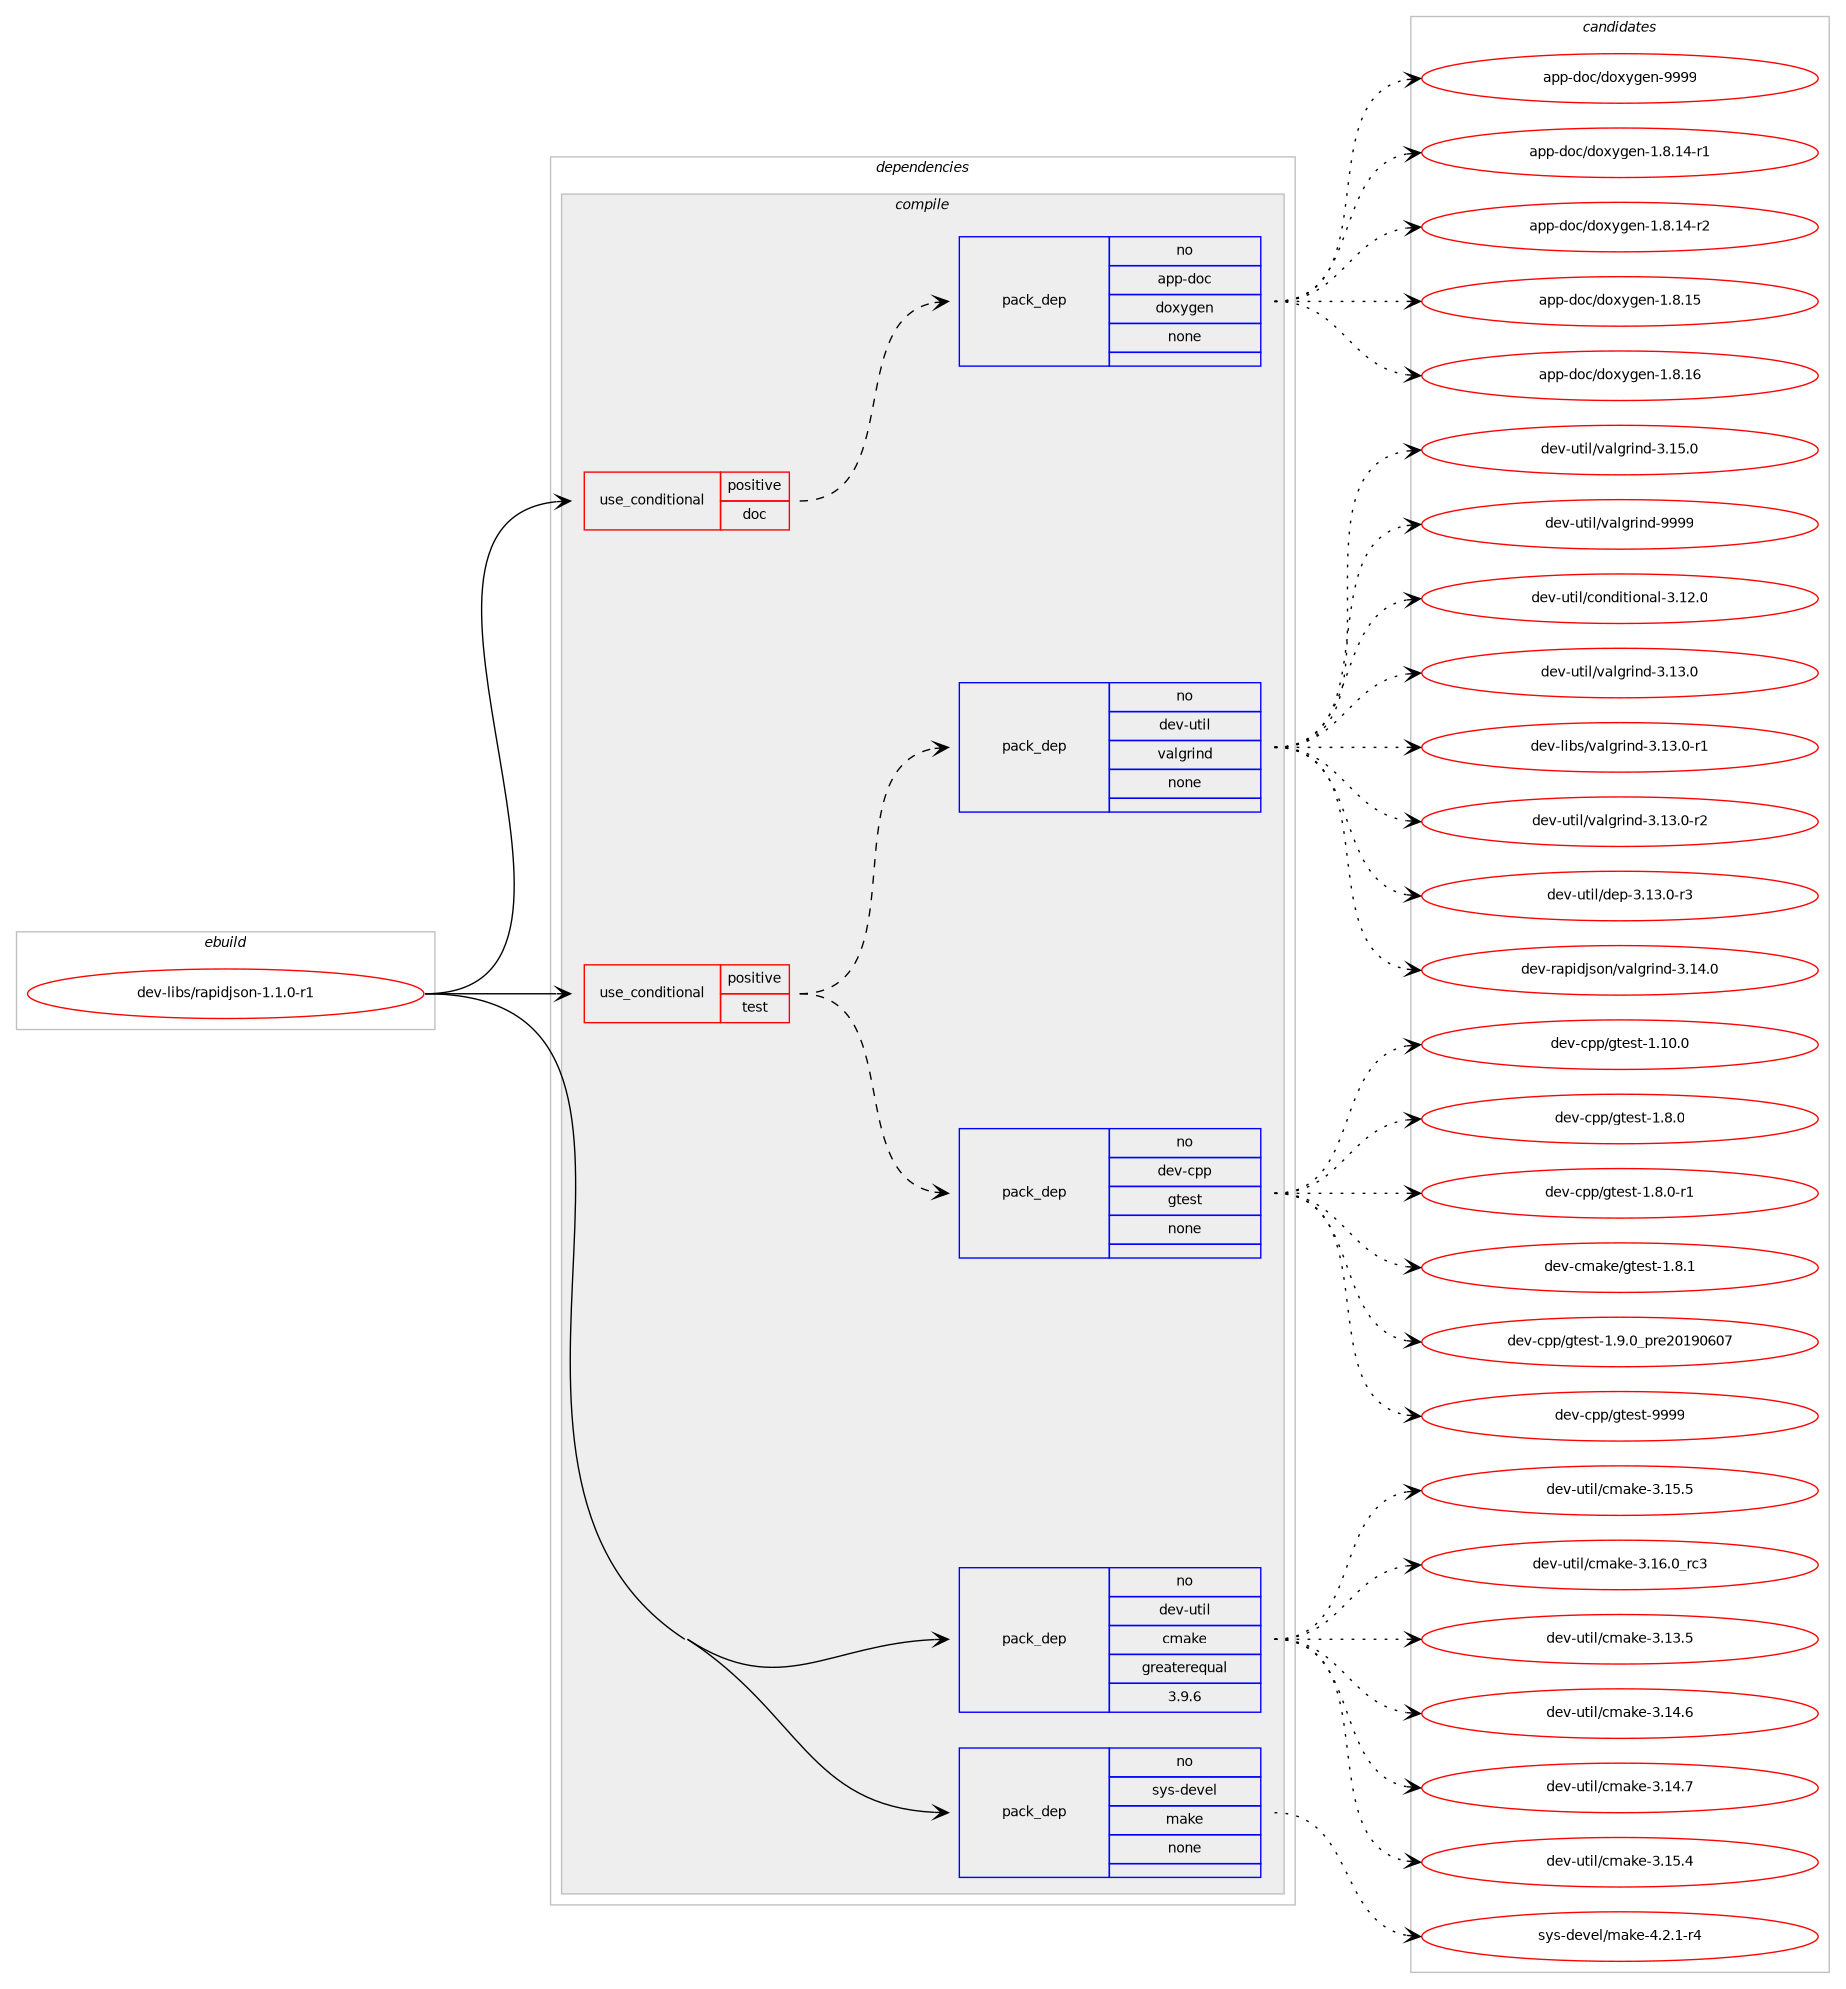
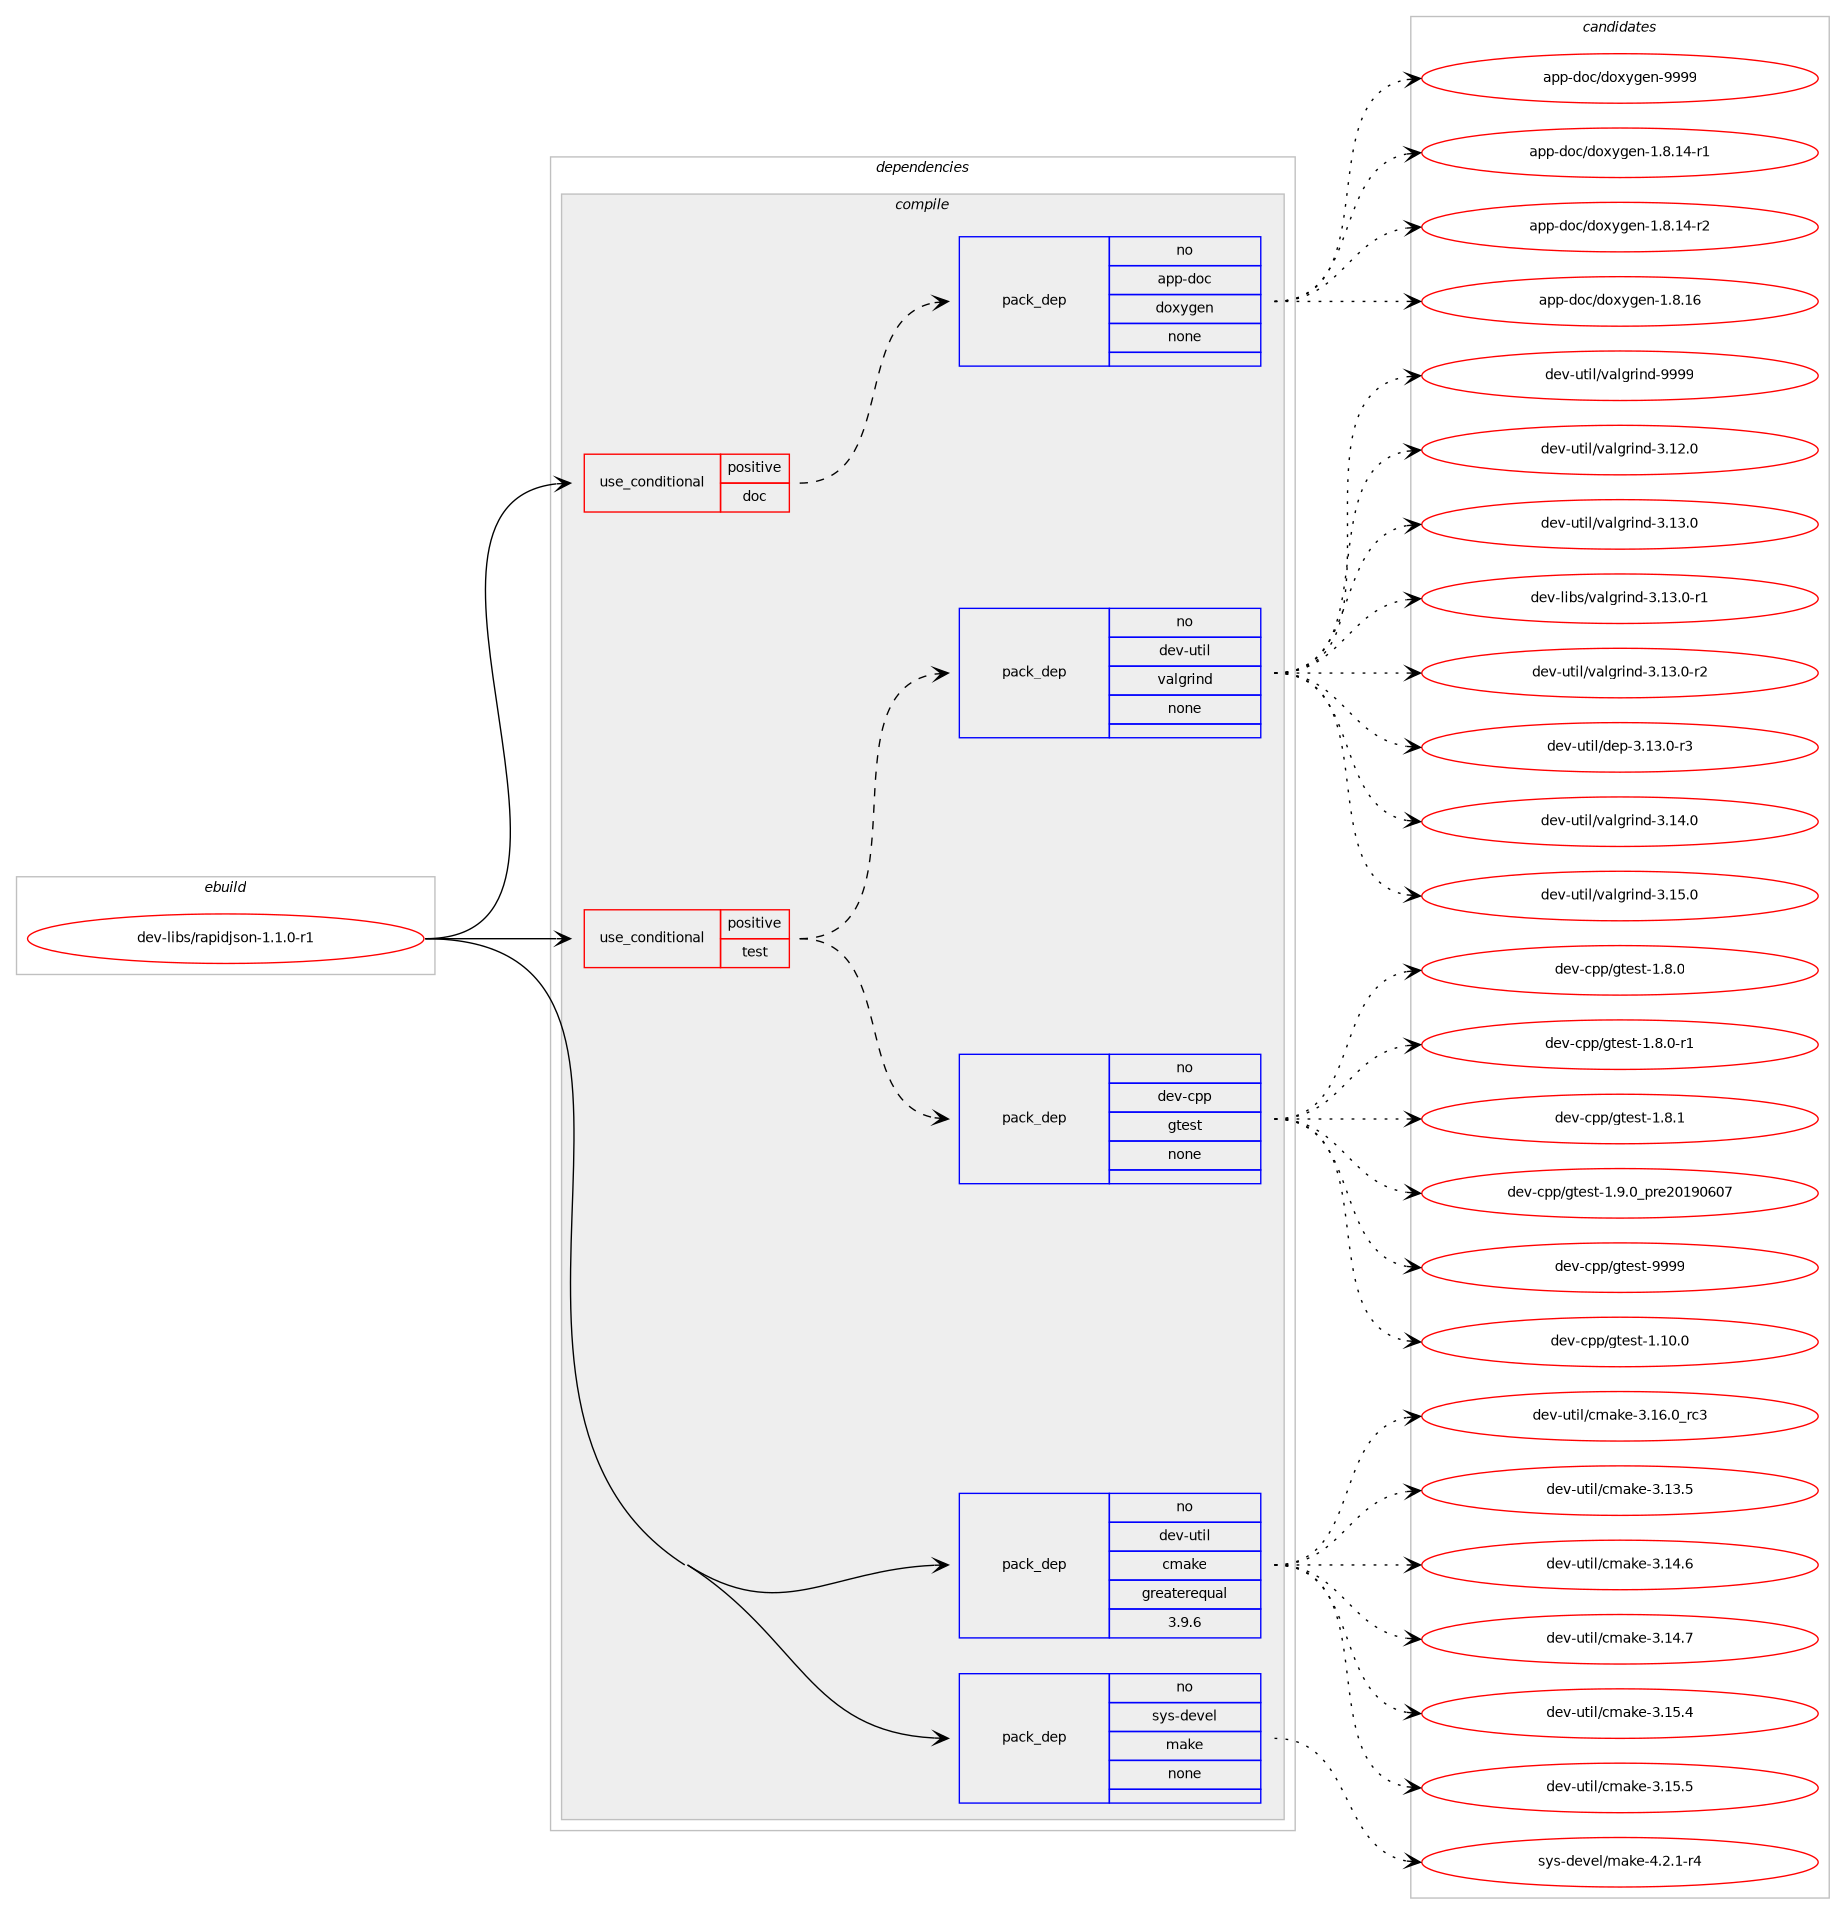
node "app-doc/doxygen-1.8.15": removed
node "dev-util/conditional-3.12.0": label "dev-util/conditional-3.12.0" -> "dev-util/valgrind-3.12.0"
node "dev-rapidjson/valgrind-3.14.0": label "dev-rapidjson/valgrind-3.14.0" -> "dev-util/valgrind-3.14.0"
node "dev-cmake/gtest-1.8.1": label "dev-cmake/gtest-1.8.1" -> "dev-cpp/gtest-1.8.1"
